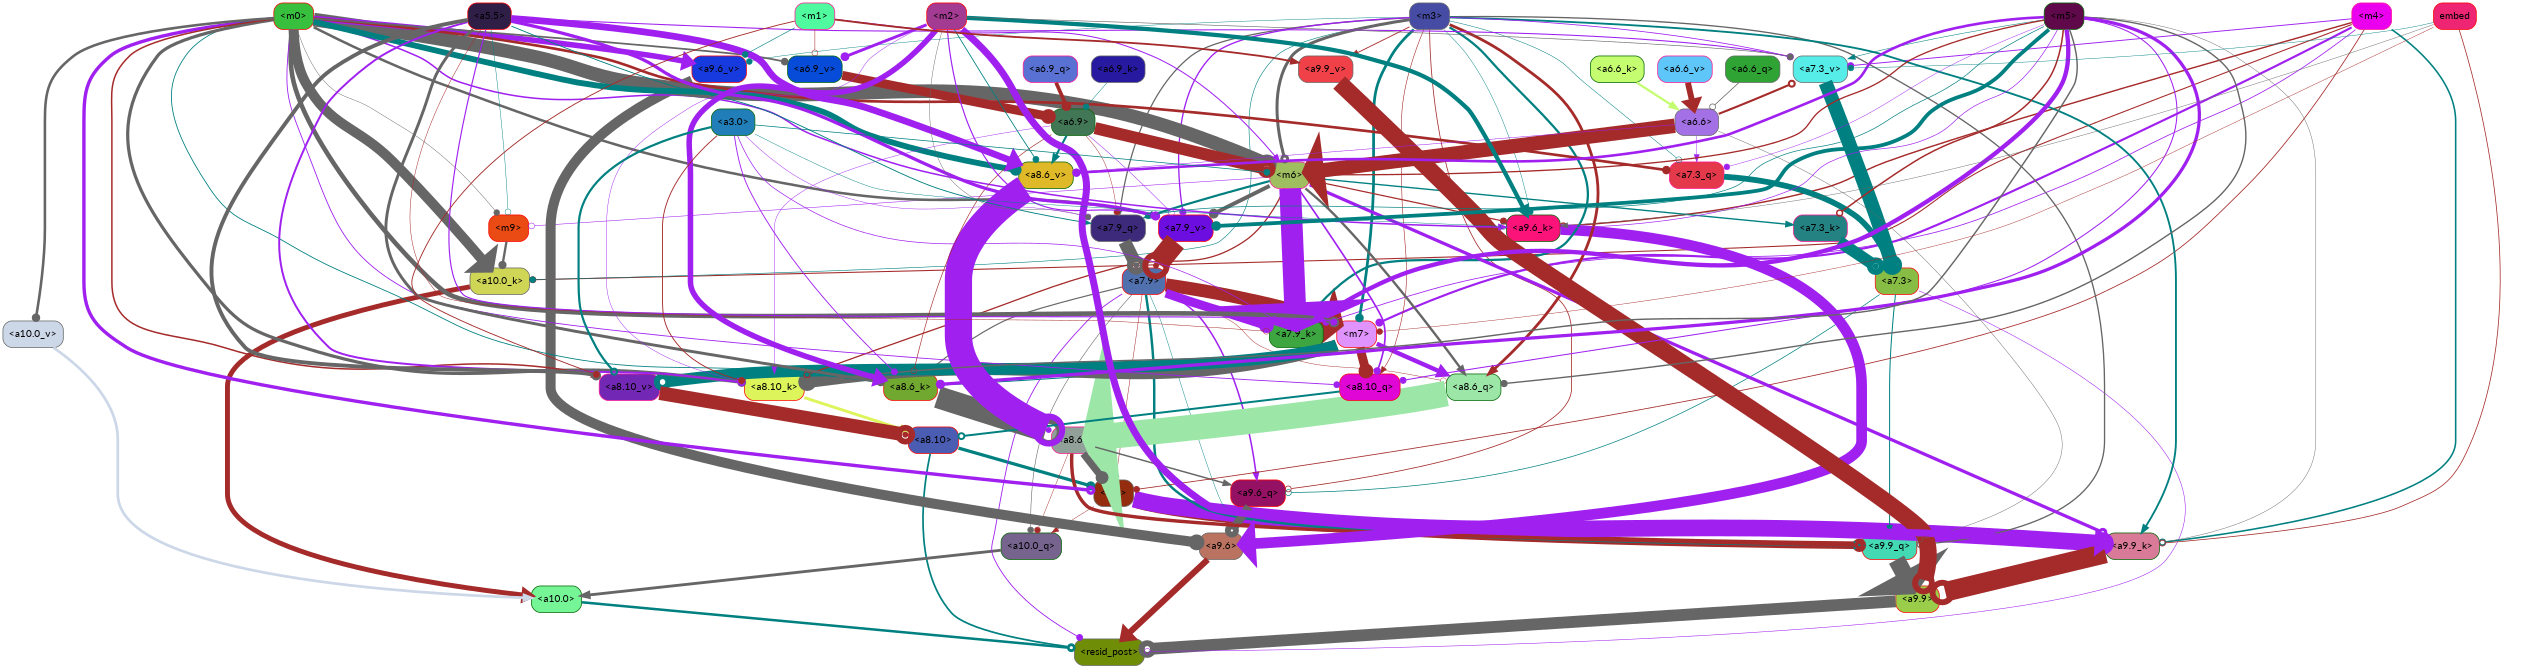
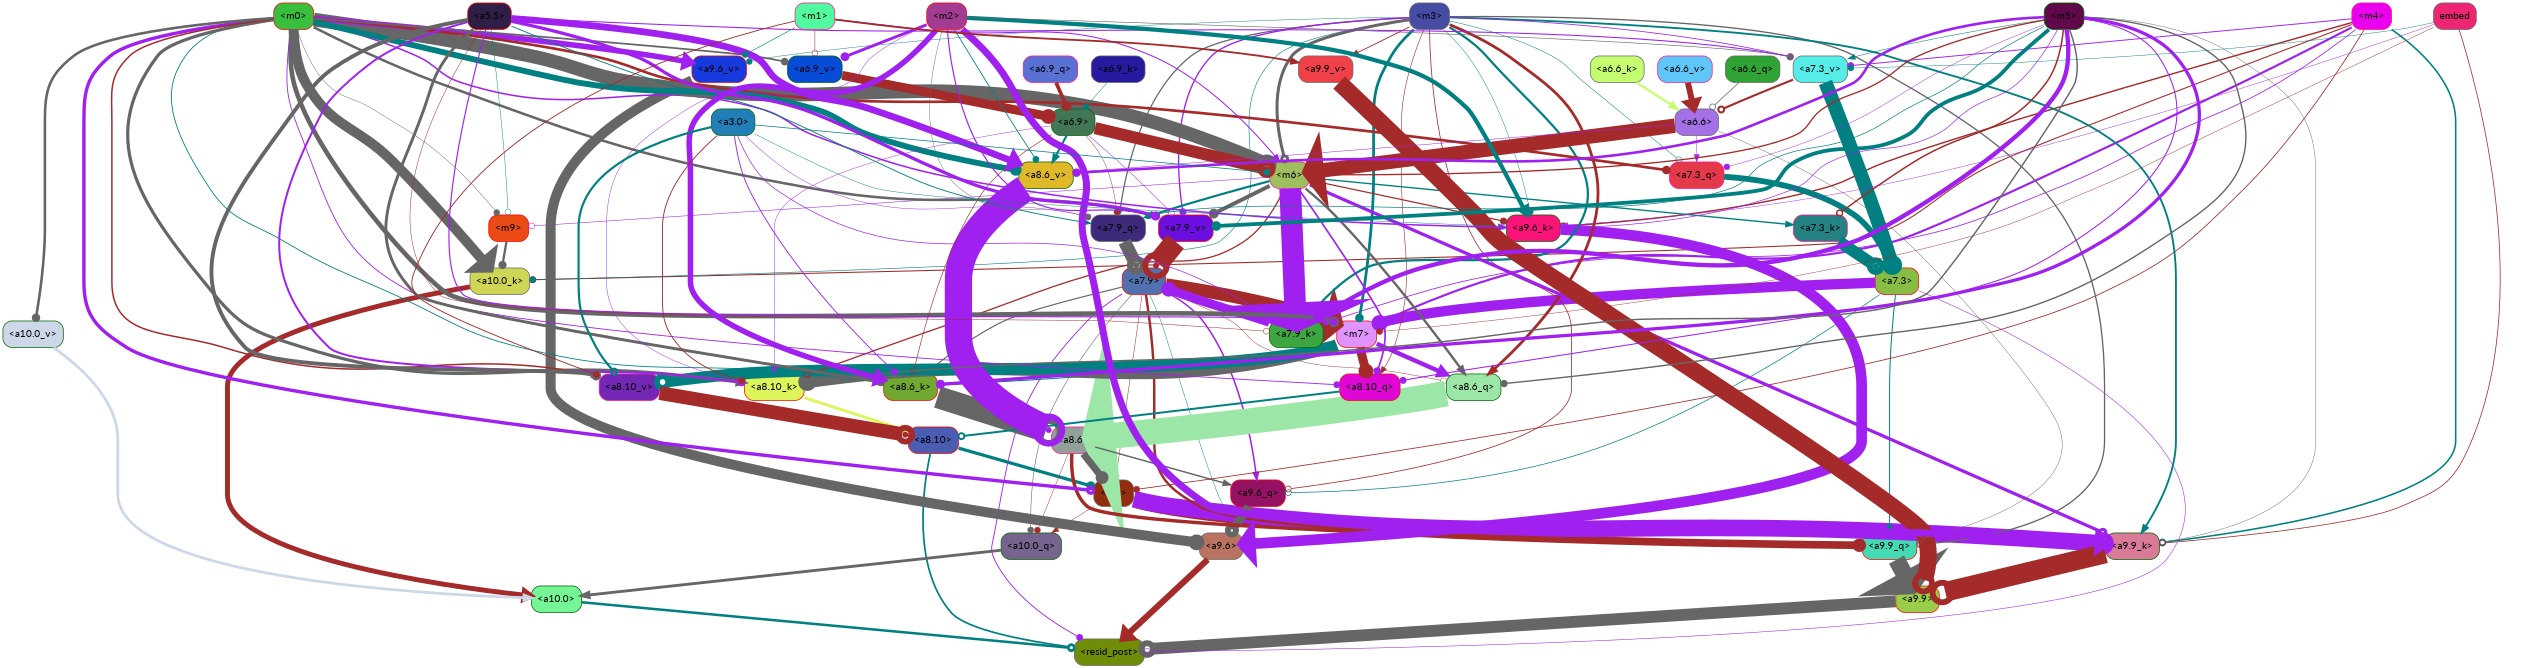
node "embed": color red -> gray40
node "<a6.6_k>": color darkgreen -> gray40
edge "<a6.6>" -> "<a7.3_v>": reversed
edge "embed" -> "<a9.6_k>": color gray40 -> purple
edge "<a7.3>" -> "<m7>": added
edge "<a7.9>" -> "<a7.9_k>": reversed
edge "<m0>" -> "<a8.10_k>": arrowhead dot -> normal
node "<a10.0_v>": color gray40 -> darkgreen
edge "<a7.9>" -> "<a9.9_q>": color teal -> brown
